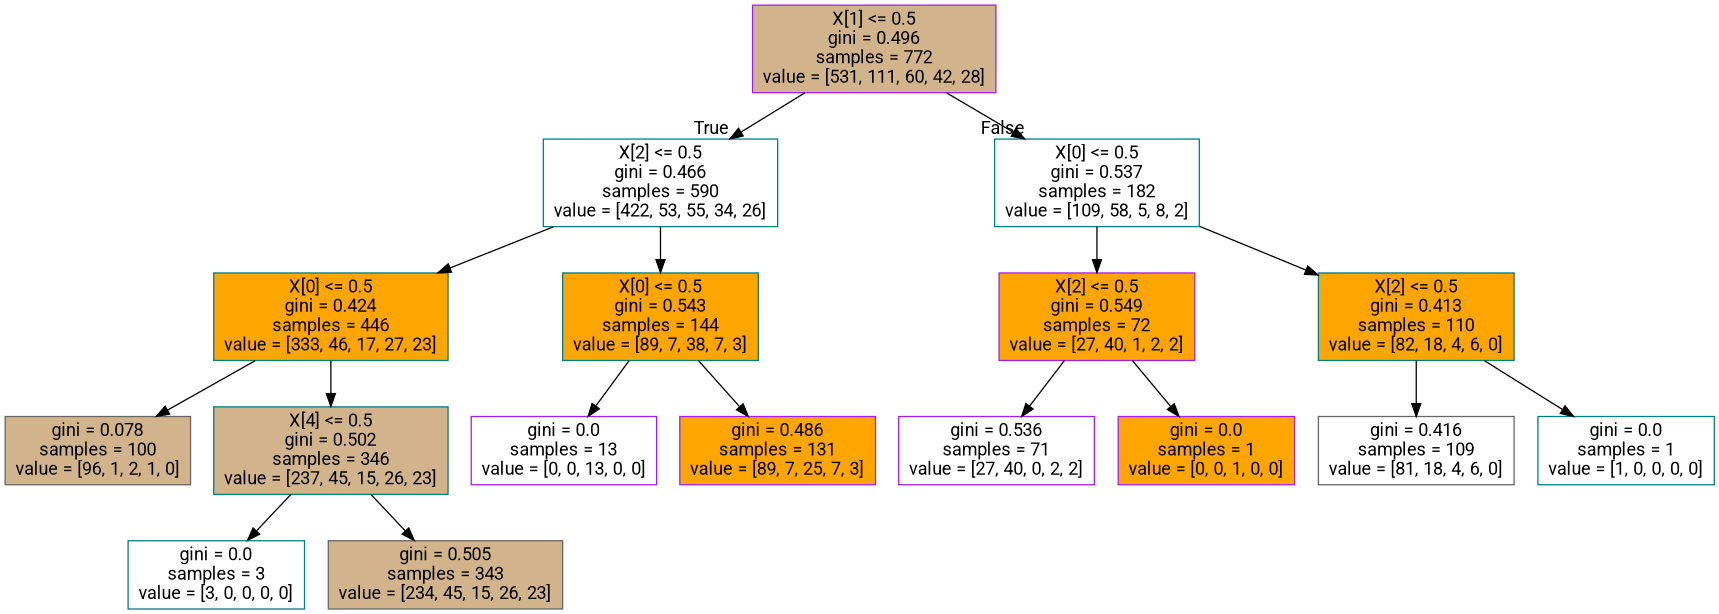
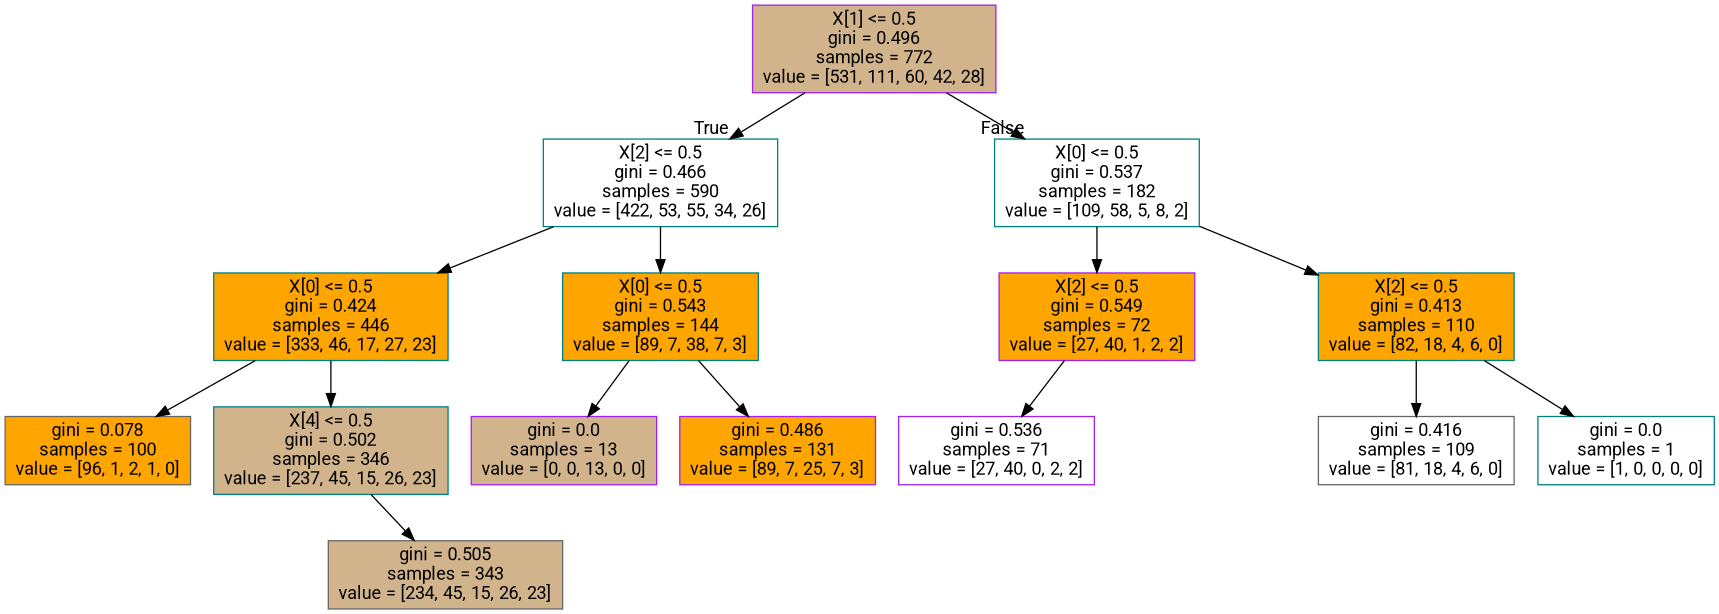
node "gini = 0.078 samples = 100 value = [96, 1, 2, 1, 0]": fillcolor tan -> orange
node "gini = 0.0 samples = 13 value = [0, 0, 13, 0, 0]": fillcolor white -> tan
node "gini = 0.0 samples = 1 value = [0, 0, 1, 0, 0]": removed
node "gini = 0.0 samples = 3 value = [3, 0, 0, 0, 0]": removed
